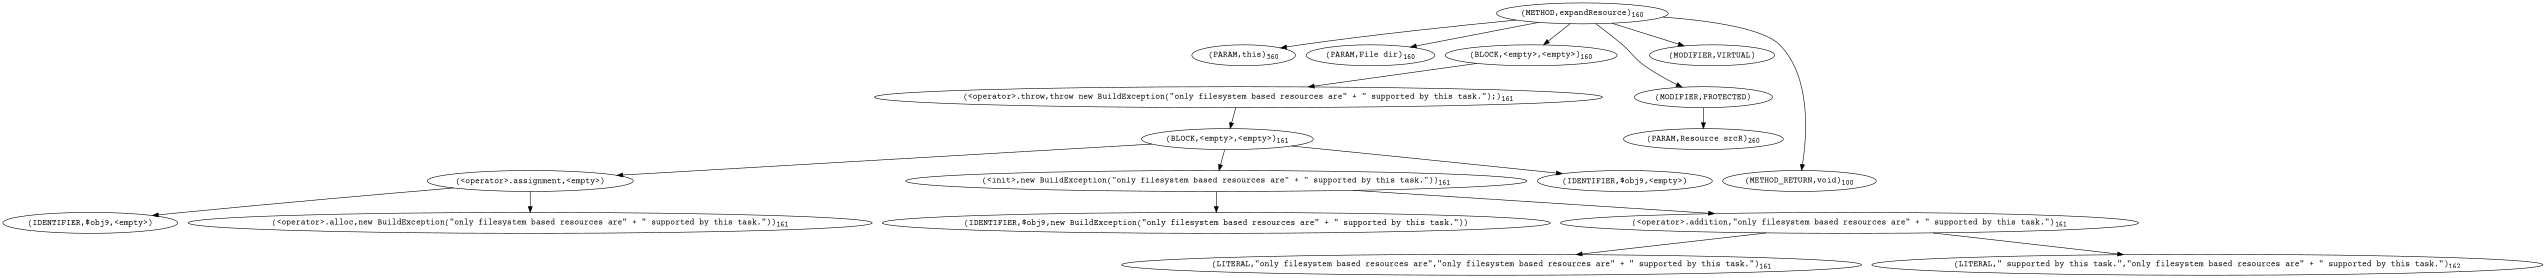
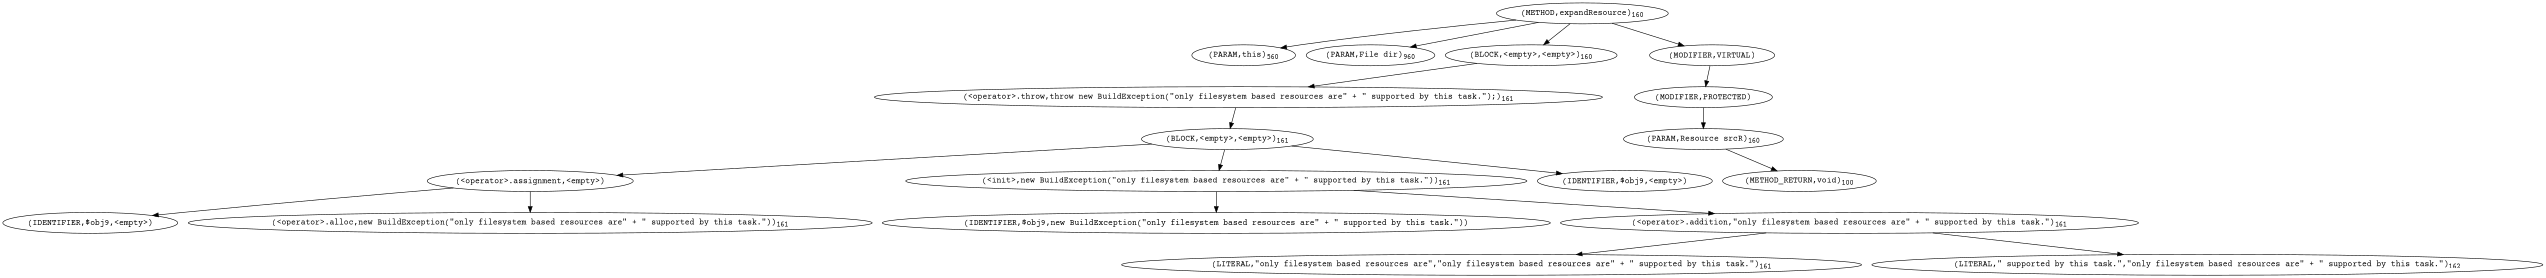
edge "(METHOD,expandResource)" -> "(METHOD_RETURN,void)": now "(PARAM,Resource srcR)" -> "(METHOD_RETURN,void)"
node "(PARAM,File dir)": text "160" -> "960"
edge "(METHOD,expandResource)" -> "(MODIFIER,PROTECTED)": now "(MODIFIER,VIRTUAL)" -> "(MODIFIER,PROTECTED)"
node "(PARAM,Resource srcR)": text "260" -> "160"
